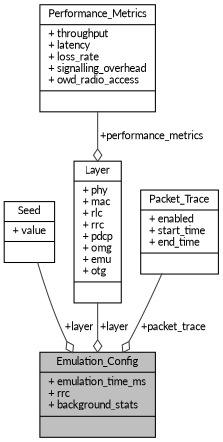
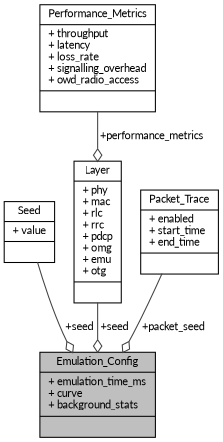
edge "Seed" -> "Emulation_Config": label " +layer" -> " +seed"
edge "Layer" -> "Emulation_Config": label " +layer" -> " +seed"
edge "Packet_Trace" -> "Emulation_Config": label " +packet_trace" -> " +packet_seed"
node "Emulation_Config": text "+ rrc" -> "+ curve"
